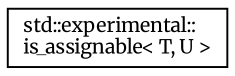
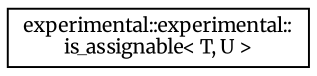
node "std::experimental:: is_assignable< T, U >": label "std::experimental:: is_assignable< T, U >" -> "experimental::experimental:: is_assignable< T, U >"
